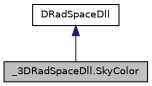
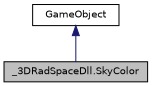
node "DRadSpaceDll": label "DRadSpaceDll" -> "GameObject"
